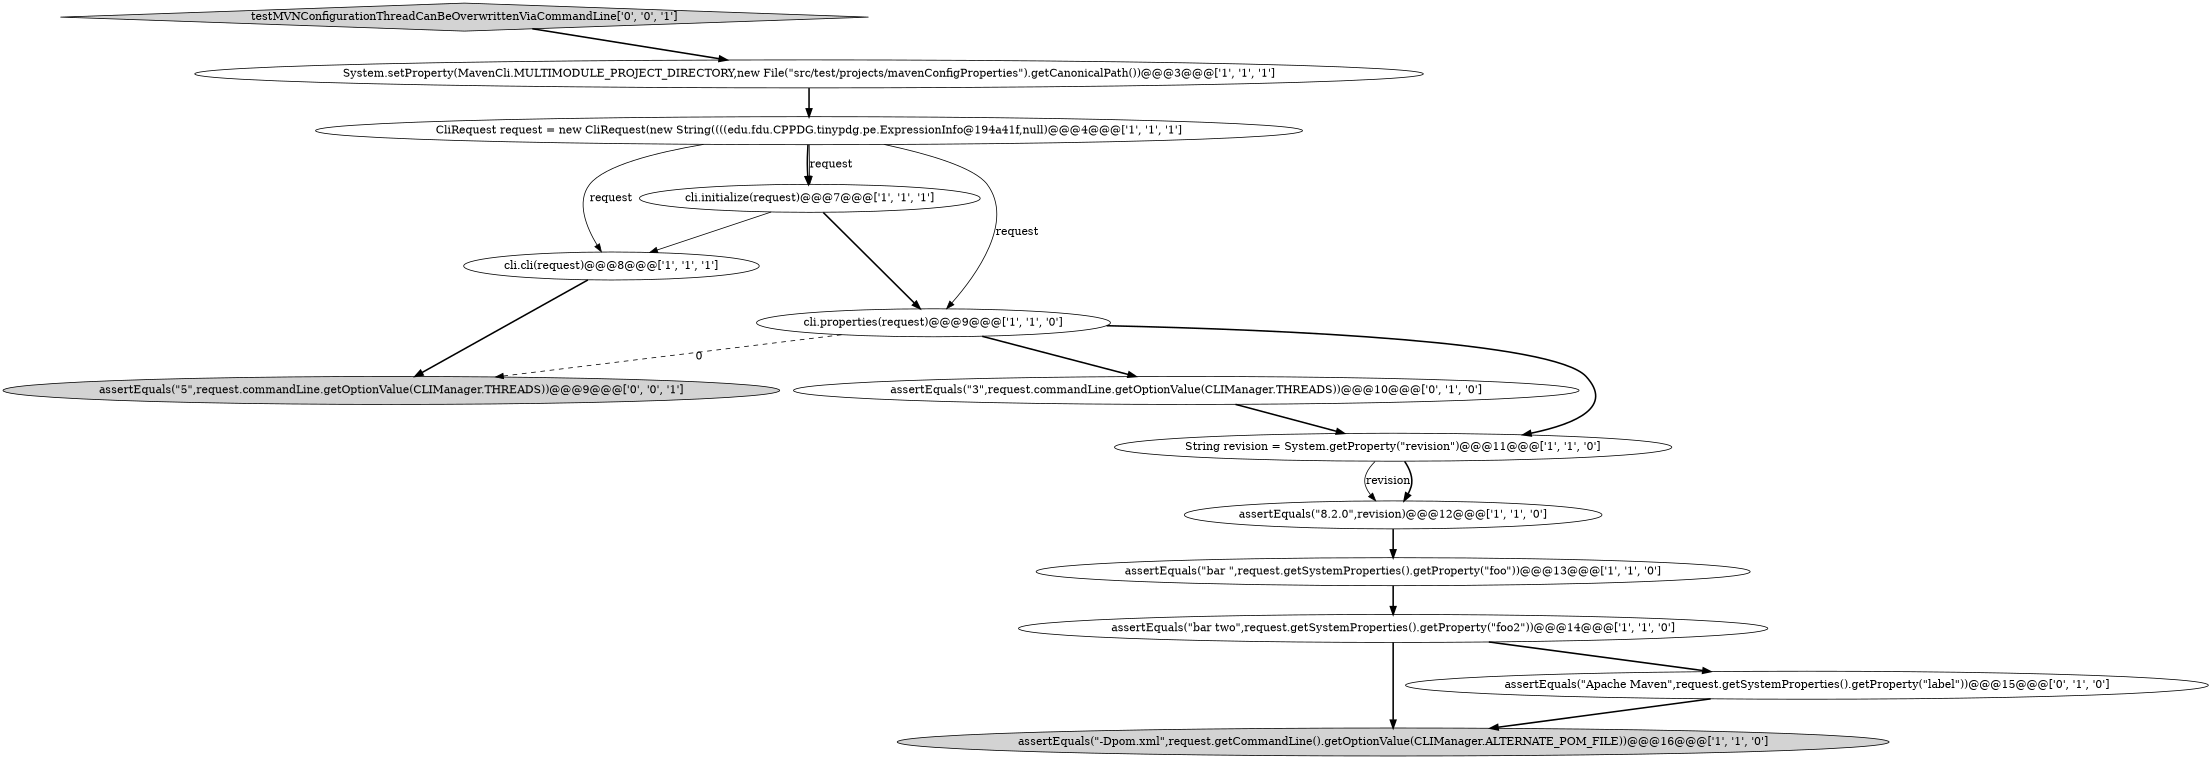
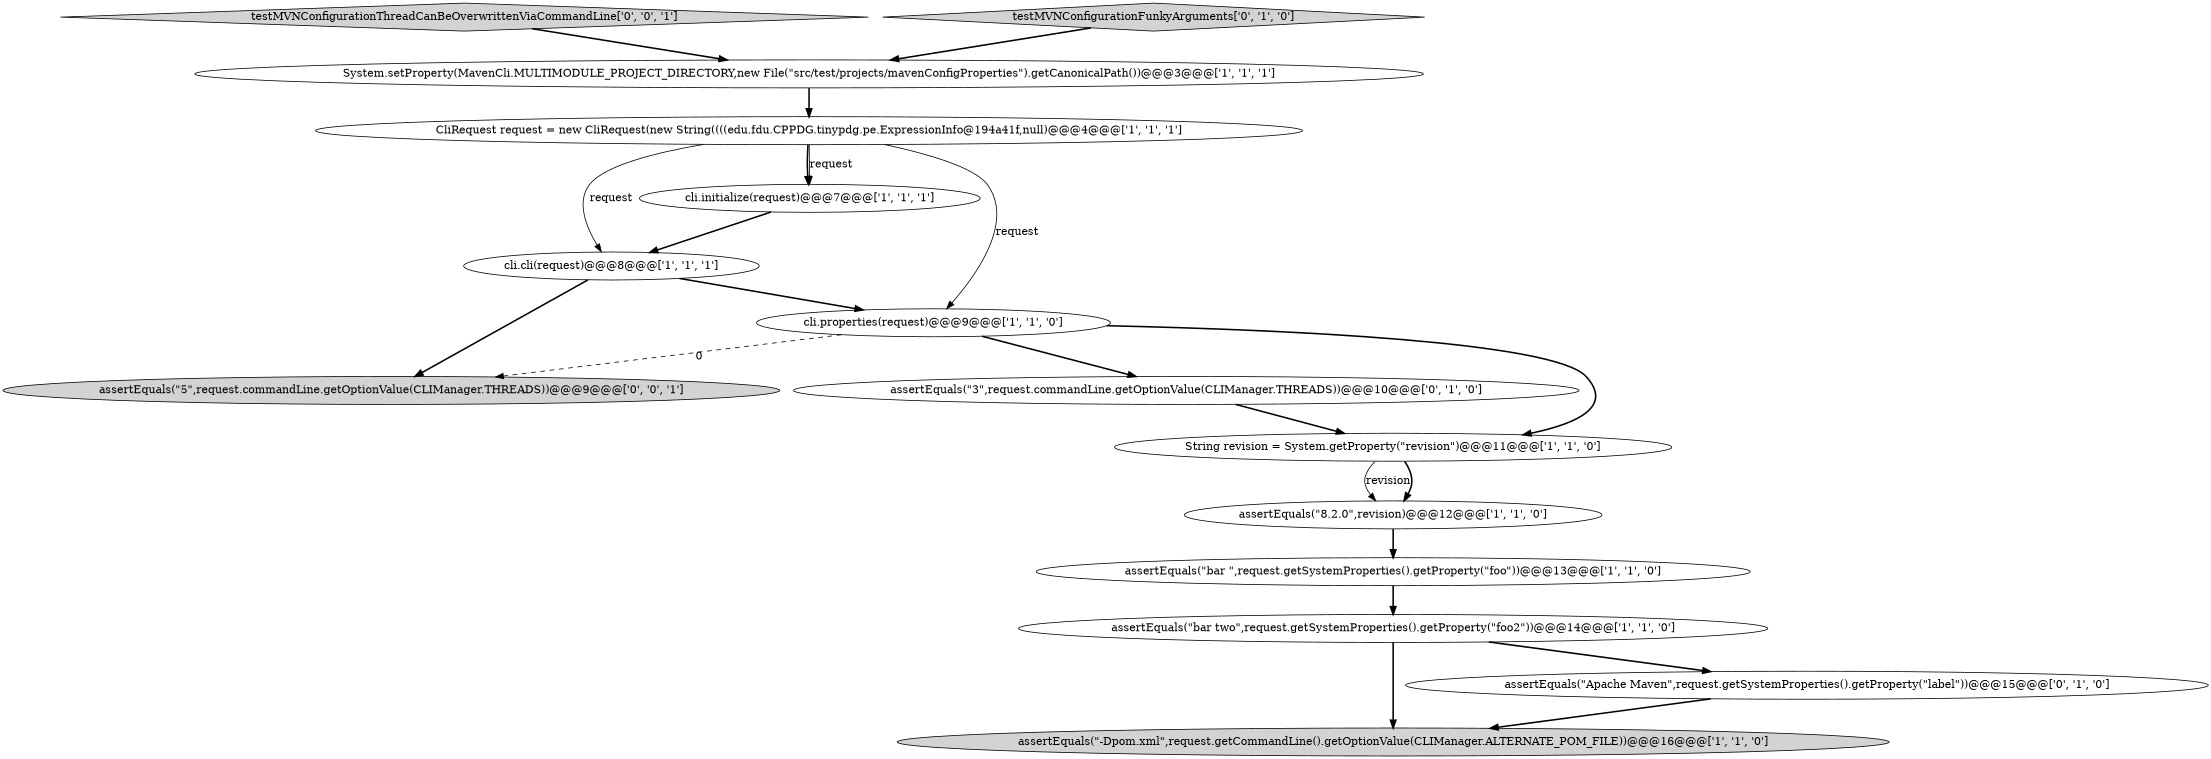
node "testMVNConfigurationFunkyArguments['0', '1', '0']": added
edge "cli.initialize(request)@@@7@@@['1', '1', '1']" -> "cli.cli(request)@@@8@@@['1', '1', '1']": style solid -> bold
edge "cli.initialize(request)@@@7@@@['1', '1', '1']" -> "cli.properties(request)@@@9@@@['1', '1', '0']": now "cli.cli(request)@@@8@@@['1', '1', '1']" -> "cli.properties(request)@@@9@@@['1', '1', '0']"
